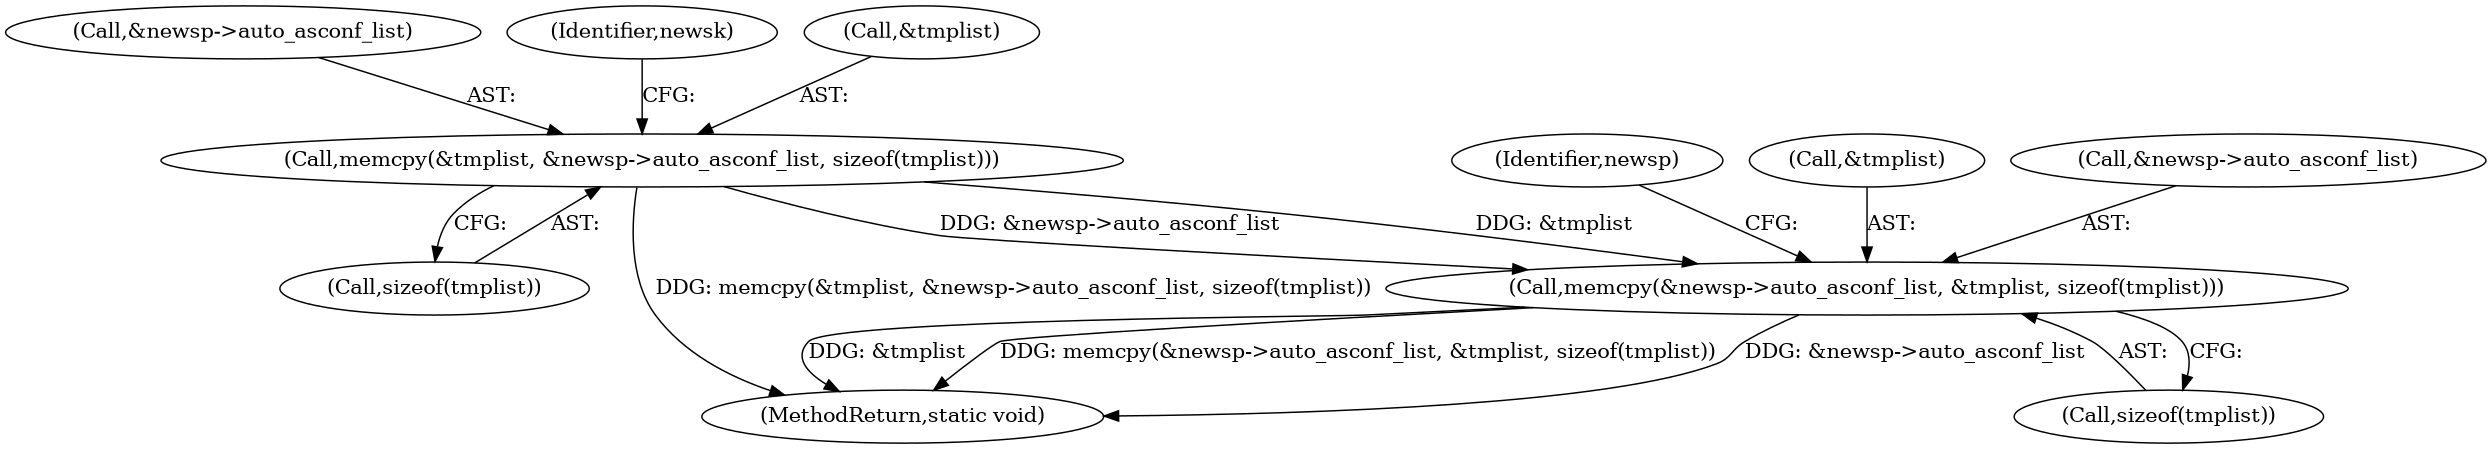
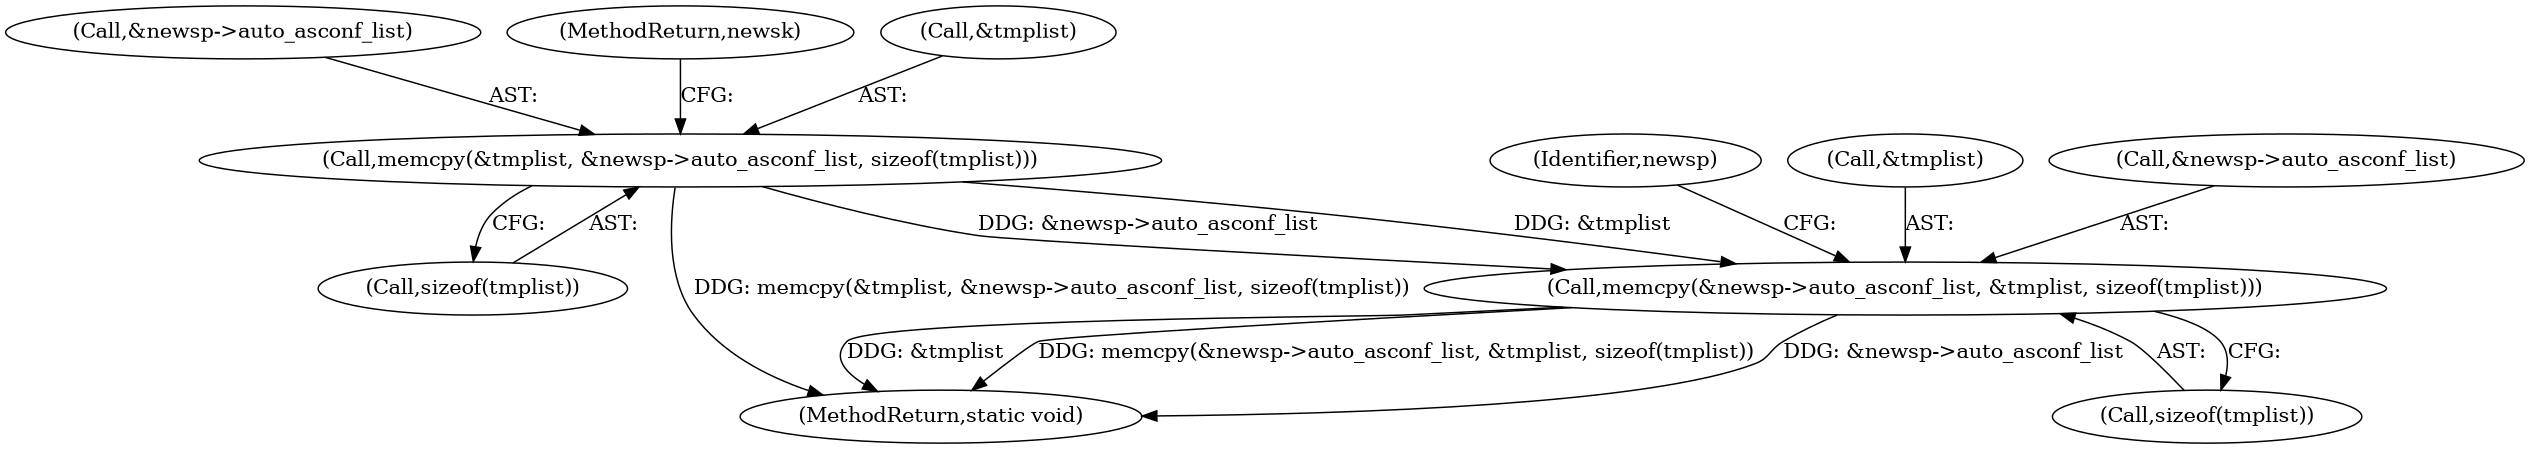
node "(Identifier,newsk)": label "(Identifier,newsk)" -> "(MethodReturn,newsk)"
